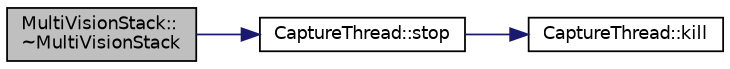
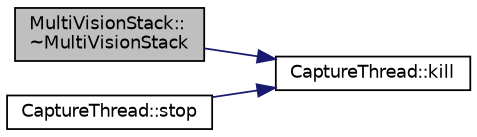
edge "MultiVisionStack:: ~MultiVisionStack" -> "CaptureThread::stop": now "MultiVisionStack:: ~MultiVisionStack" -> "CaptureThread::kill"
